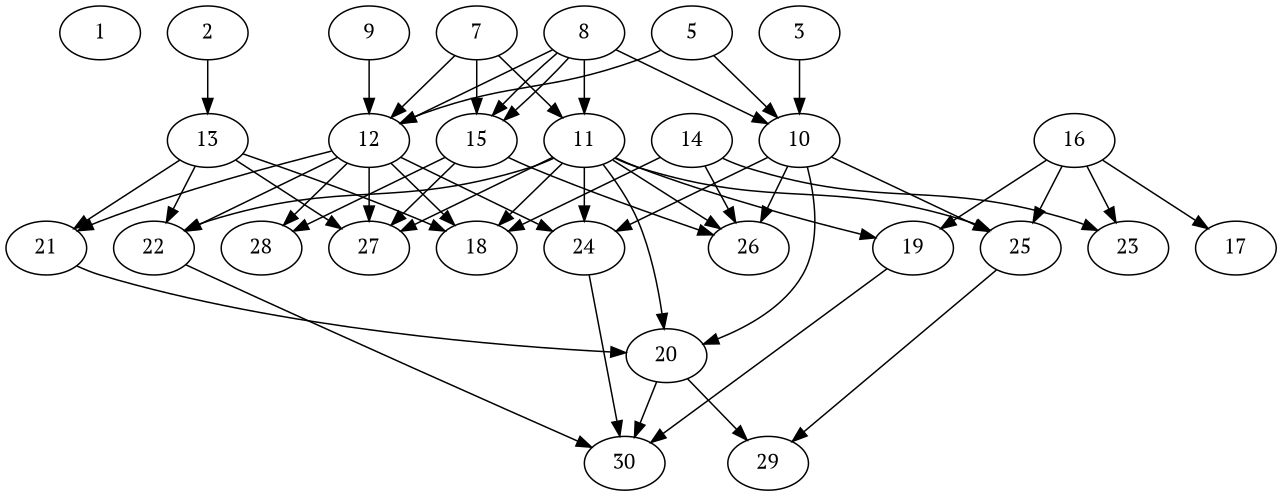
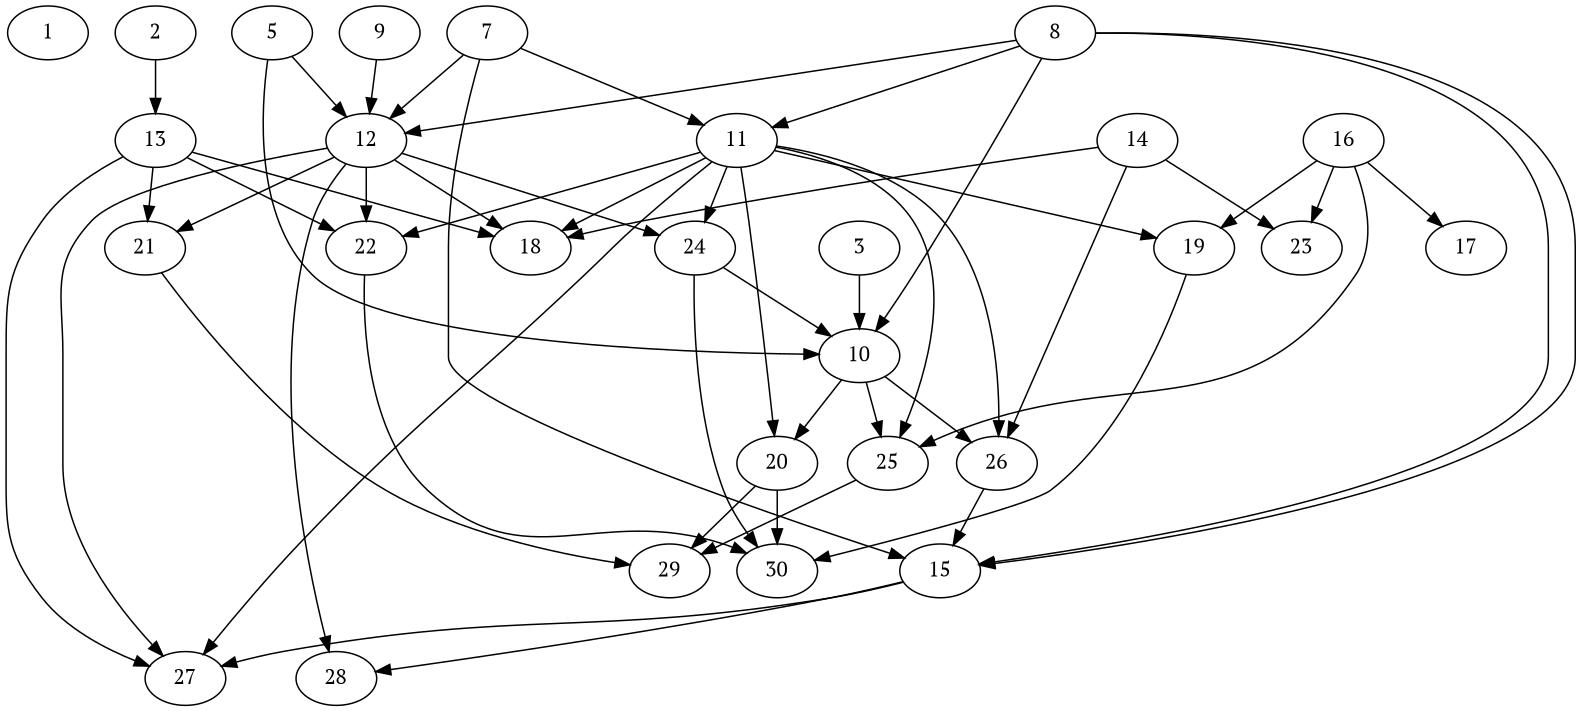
edge "15" -> "26": reversed
edge "10" -> "24": reversed
edge "21" -> "20": now "21" -> "29"
